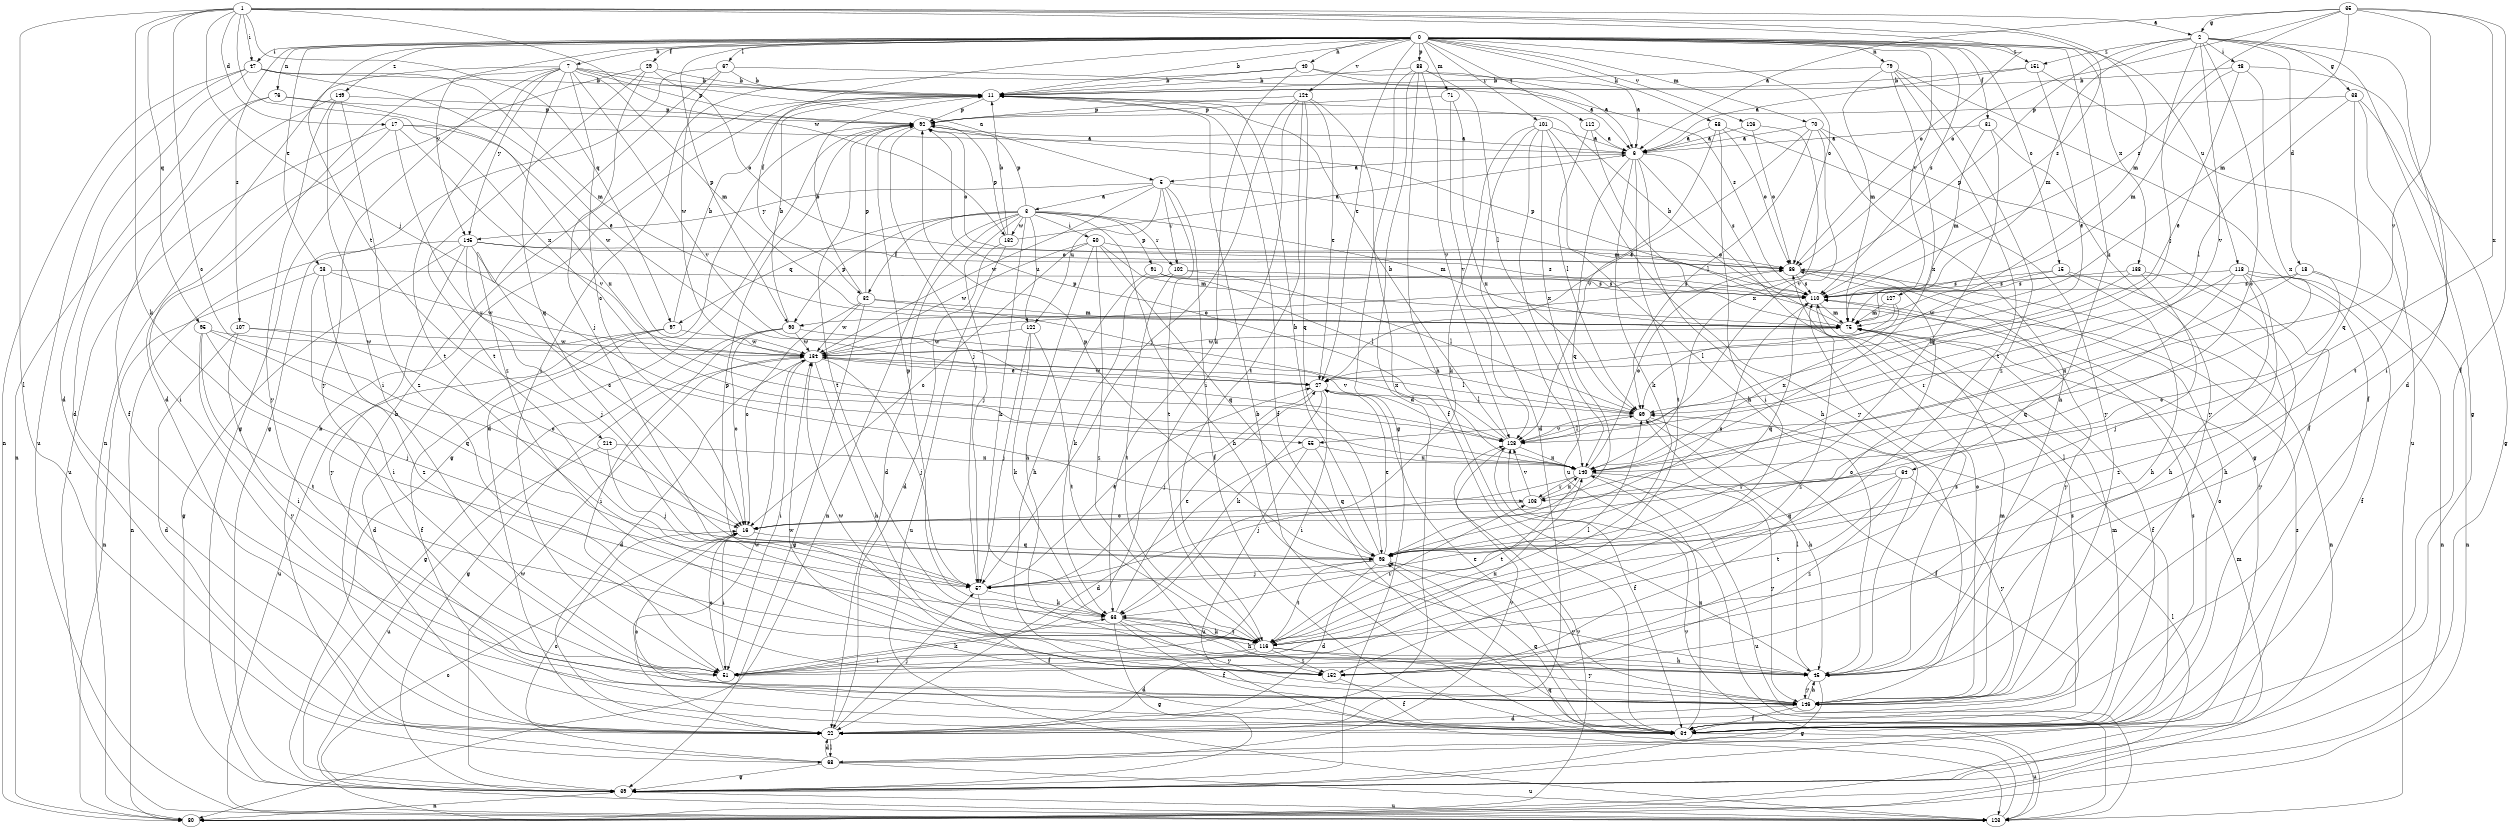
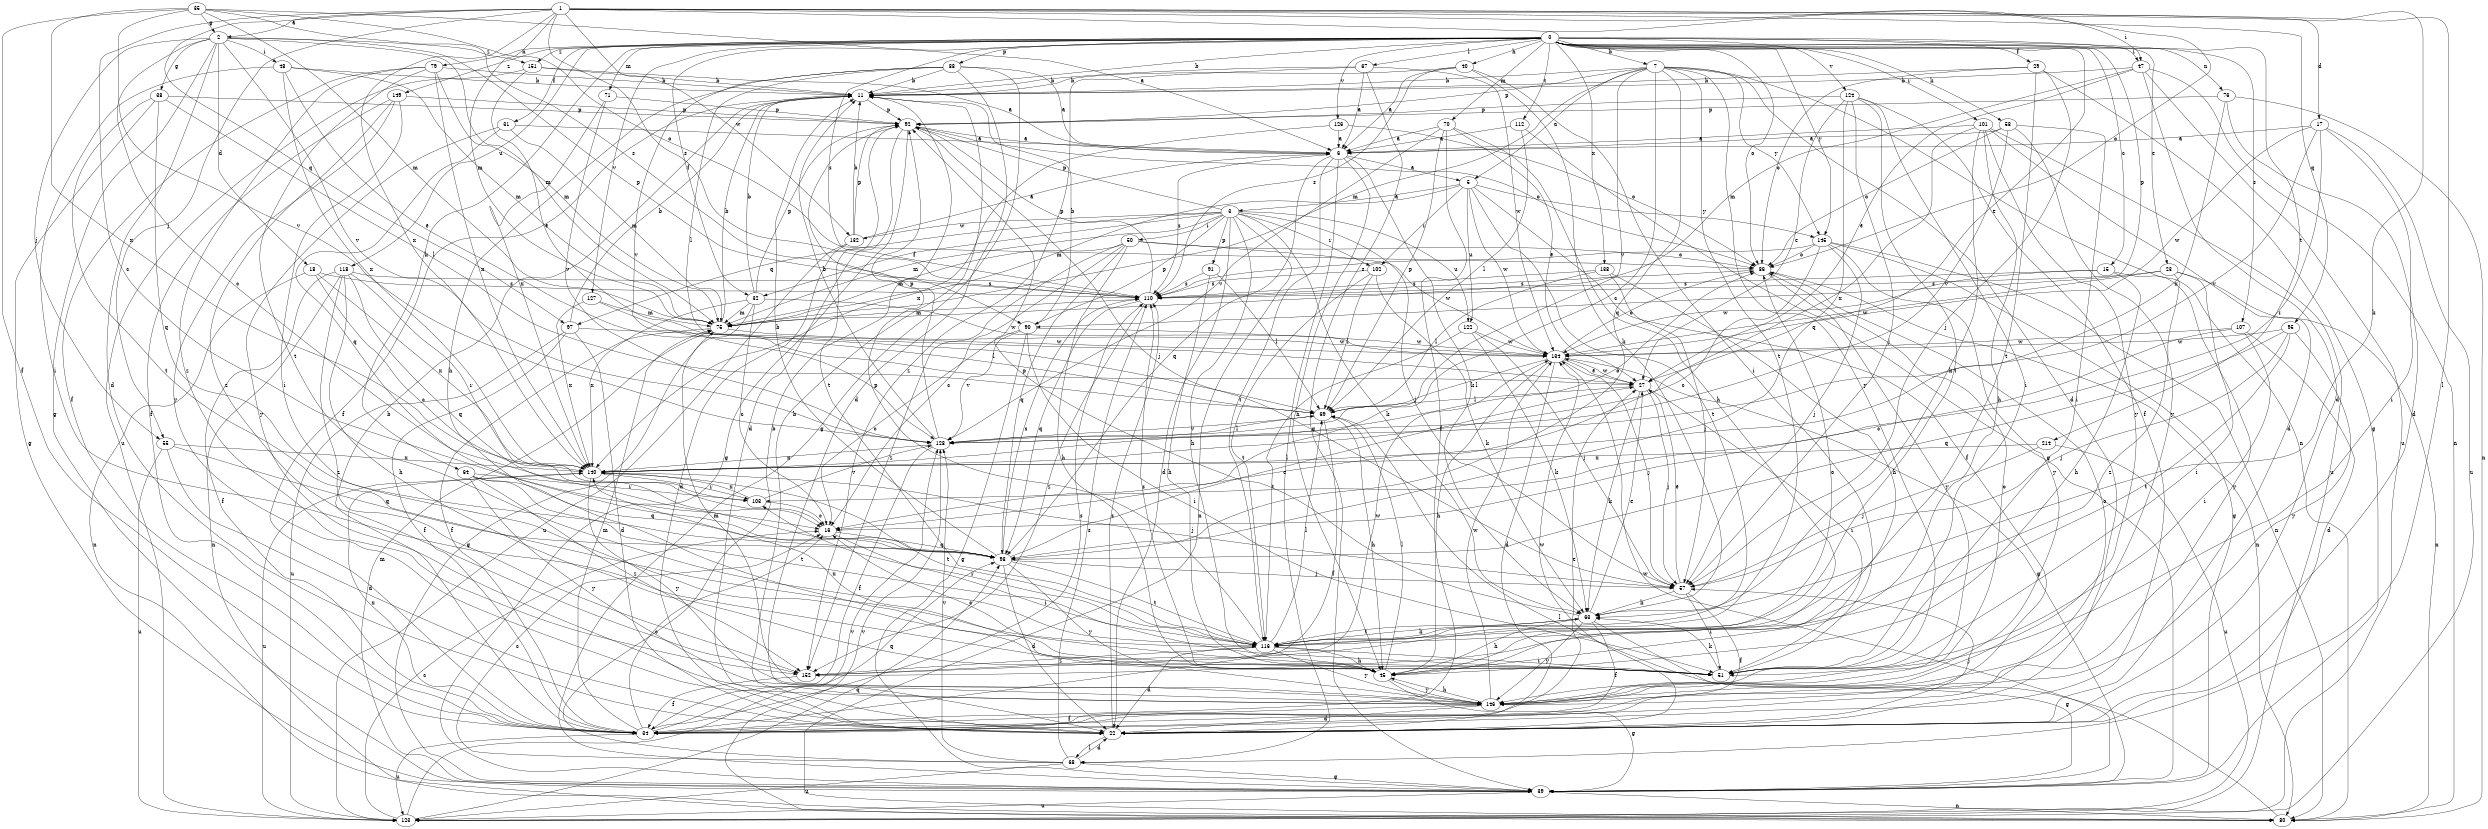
edge "70" -> "69": label "l" -> "p"
edge "98" -> "92": removed, label "p"
edge "134" -> "51": now "57" -> "51"
